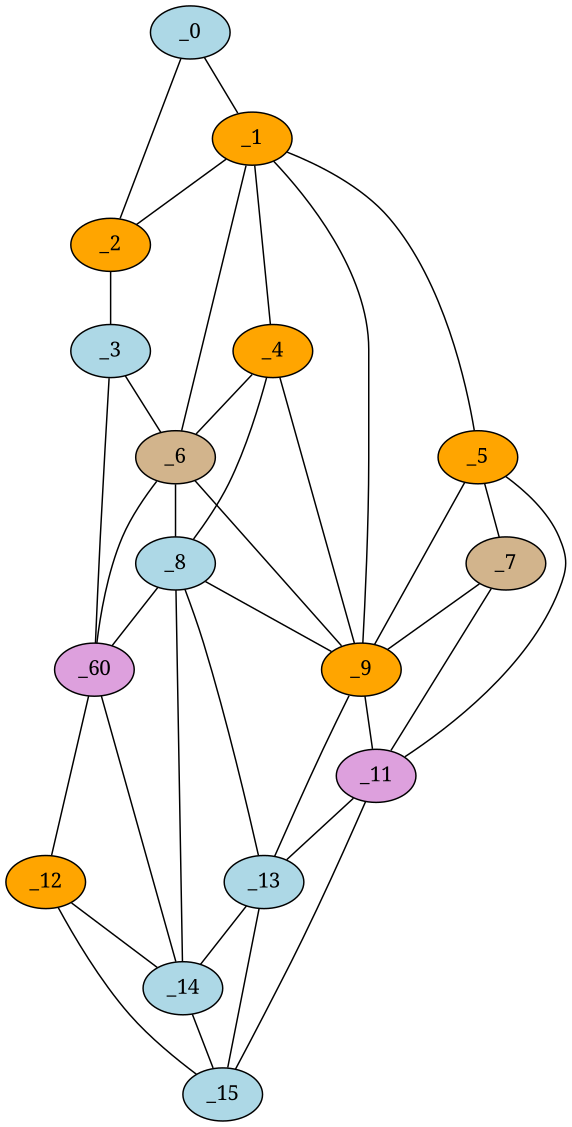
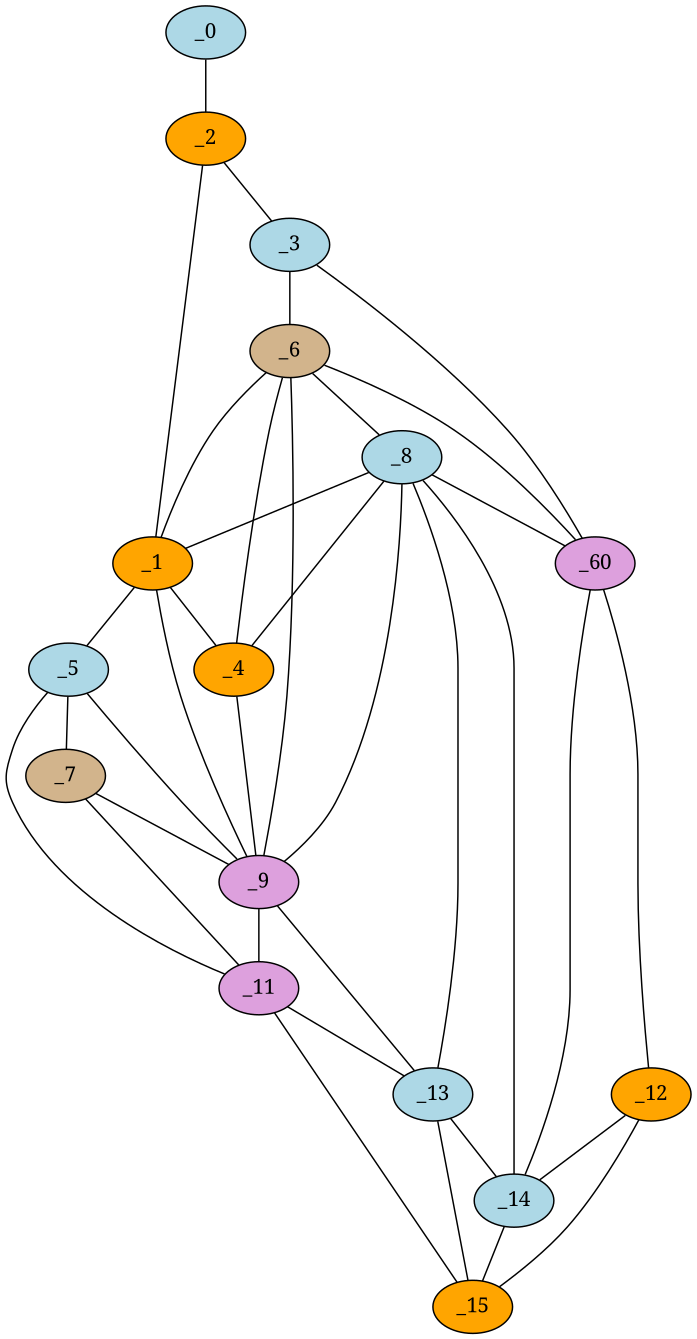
edge "_0" -- "_1": now "_8" -- "_1"
node "_5": fillcolor orange -> lightblue
node "_9": fillcolor orange -> plum
node "_15": fillcolor lightblue -> orange
